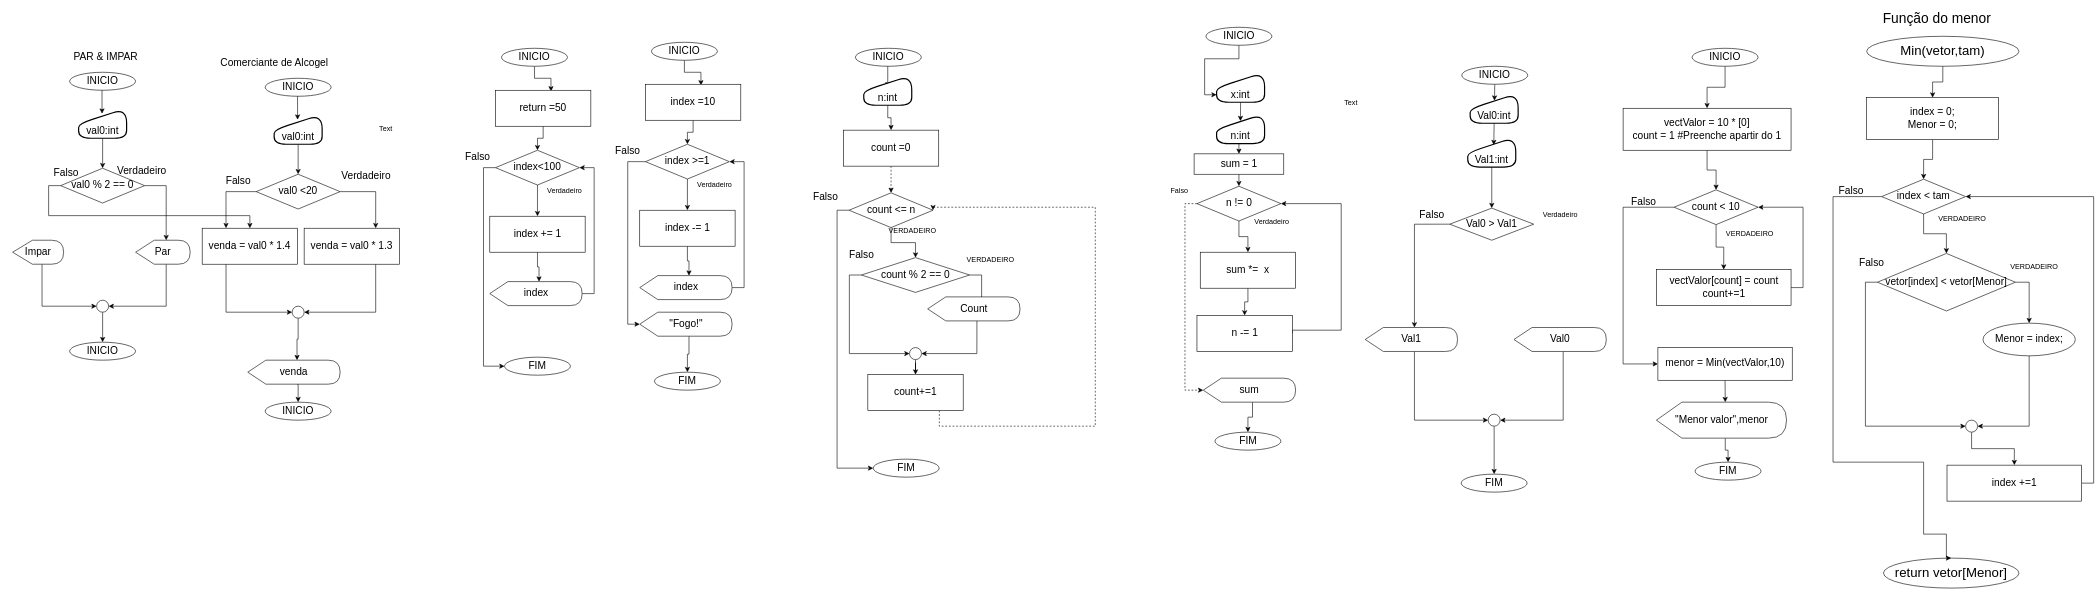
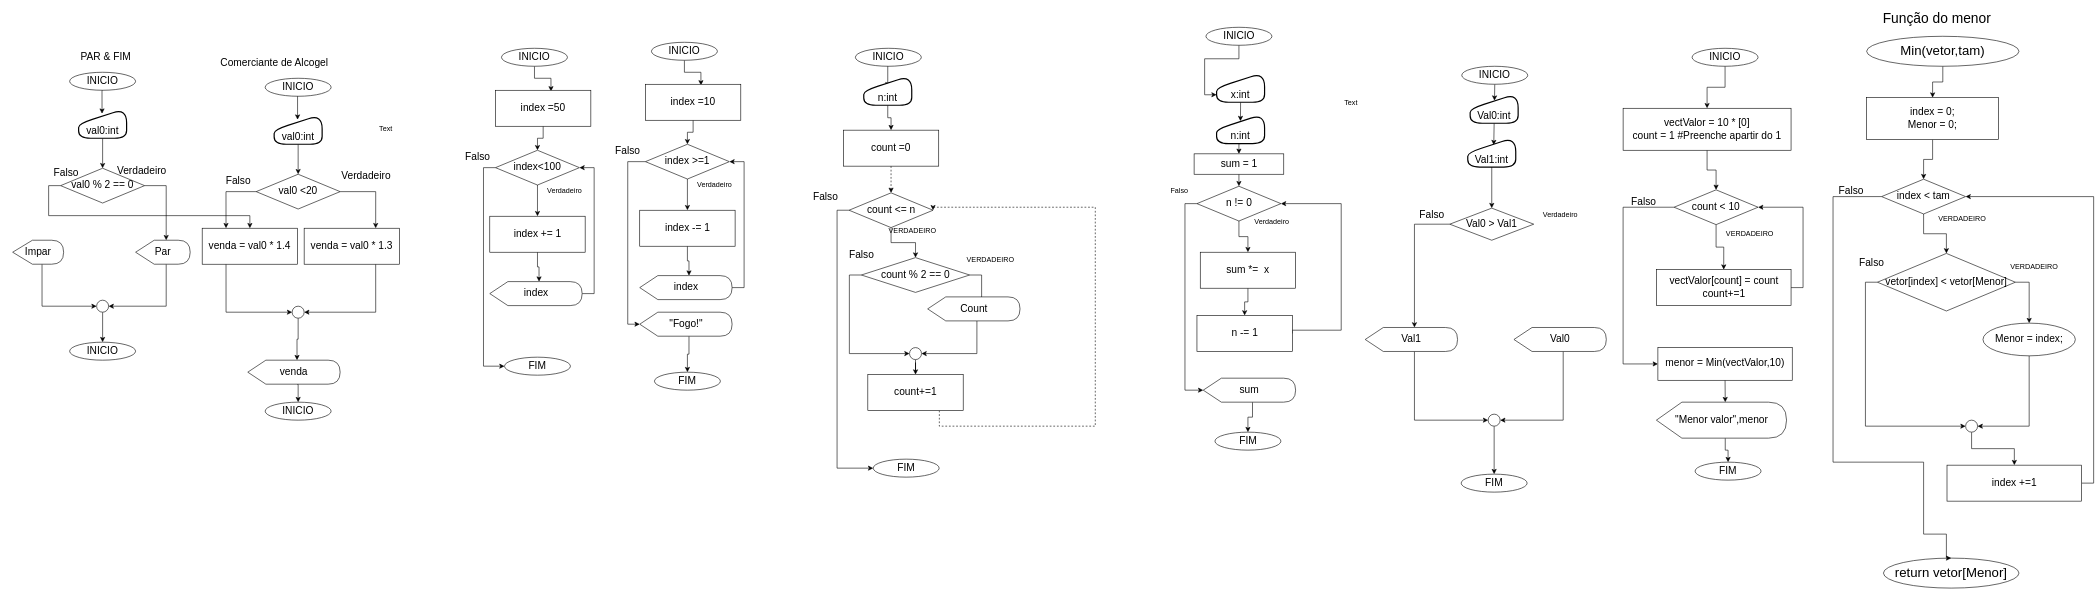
node "PAR & IMPAR": label "PAR & IMPAR" -> "PAR & FIM"
node "return =50": label "return =50" -> "index =50"
edge "n != 0" -> "sum": style dashed -> solid
